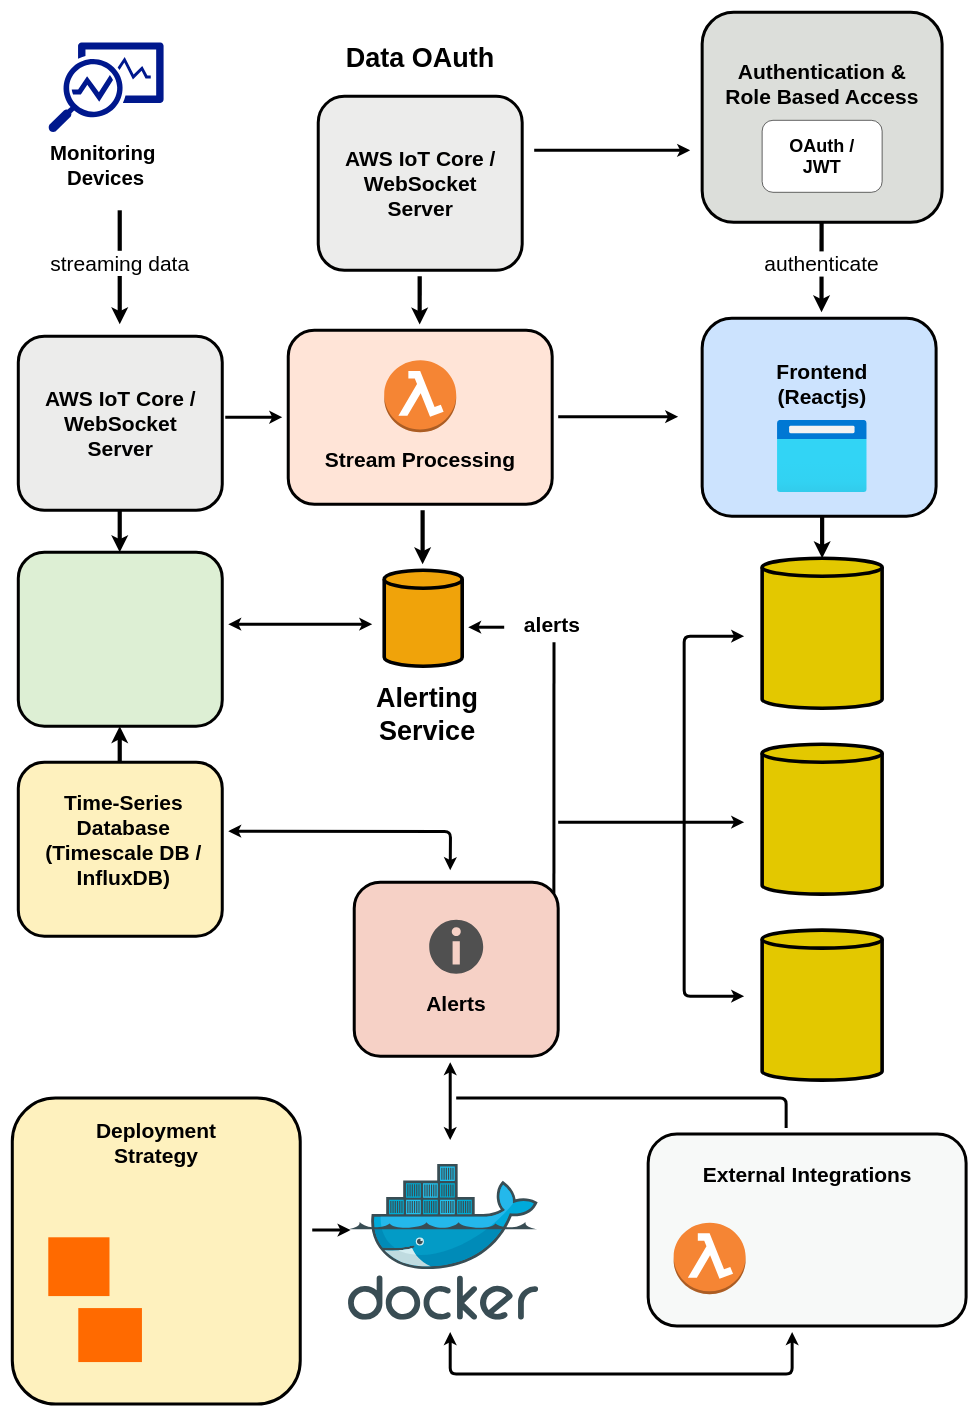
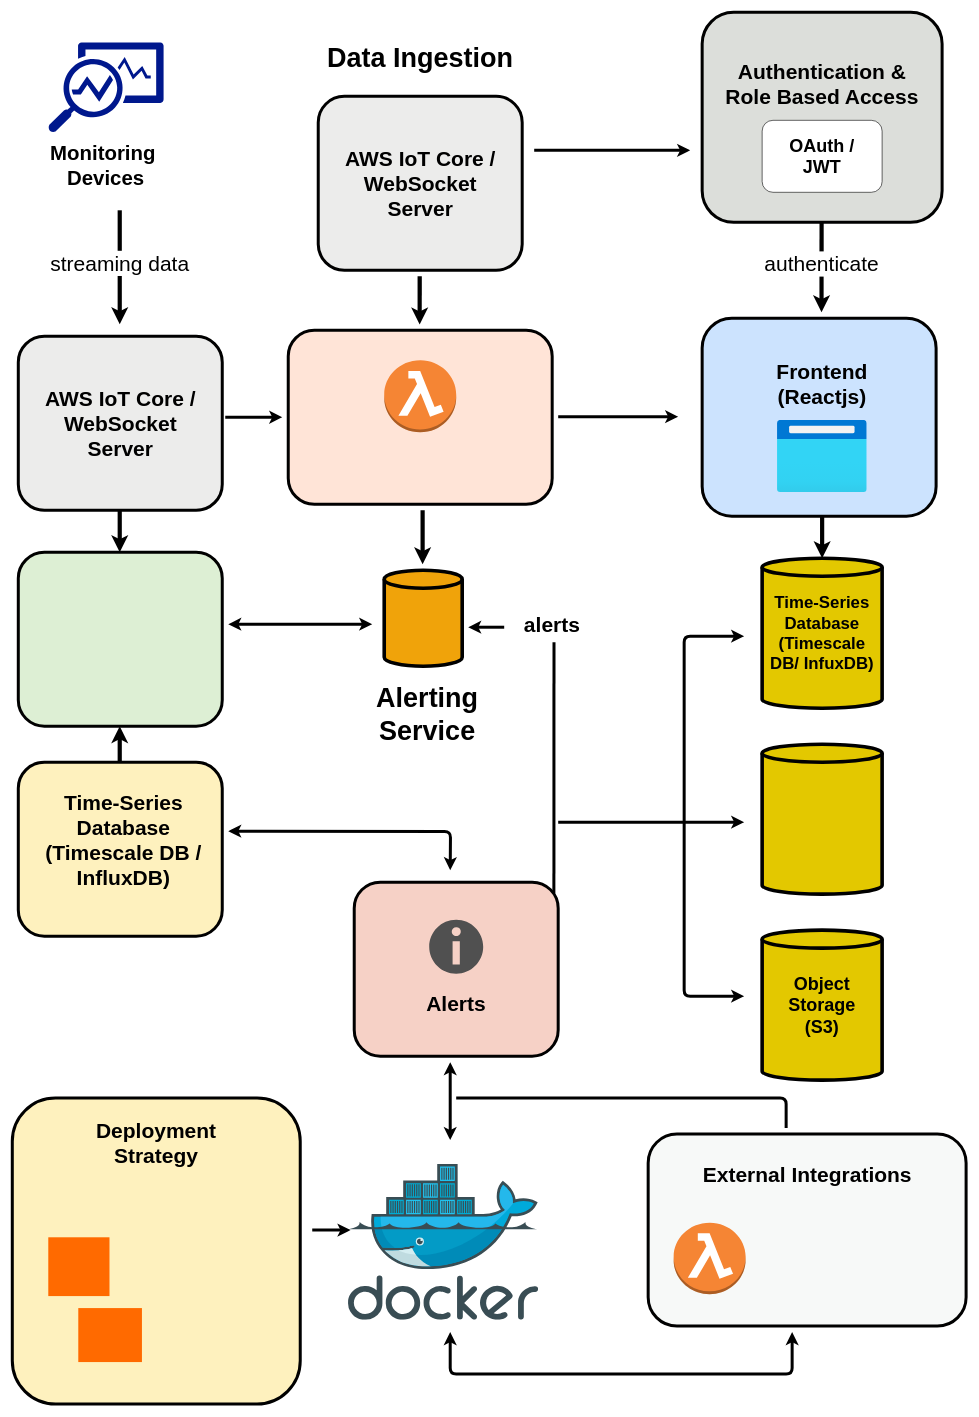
node "Data OAuth": label "Data OAuth" -> "Data Ingestion"
node "Stream Processing": removed
node "Time-Series Database (Timescale DB/ InfuxDB)": added
node "Object Storage (S3)": added
